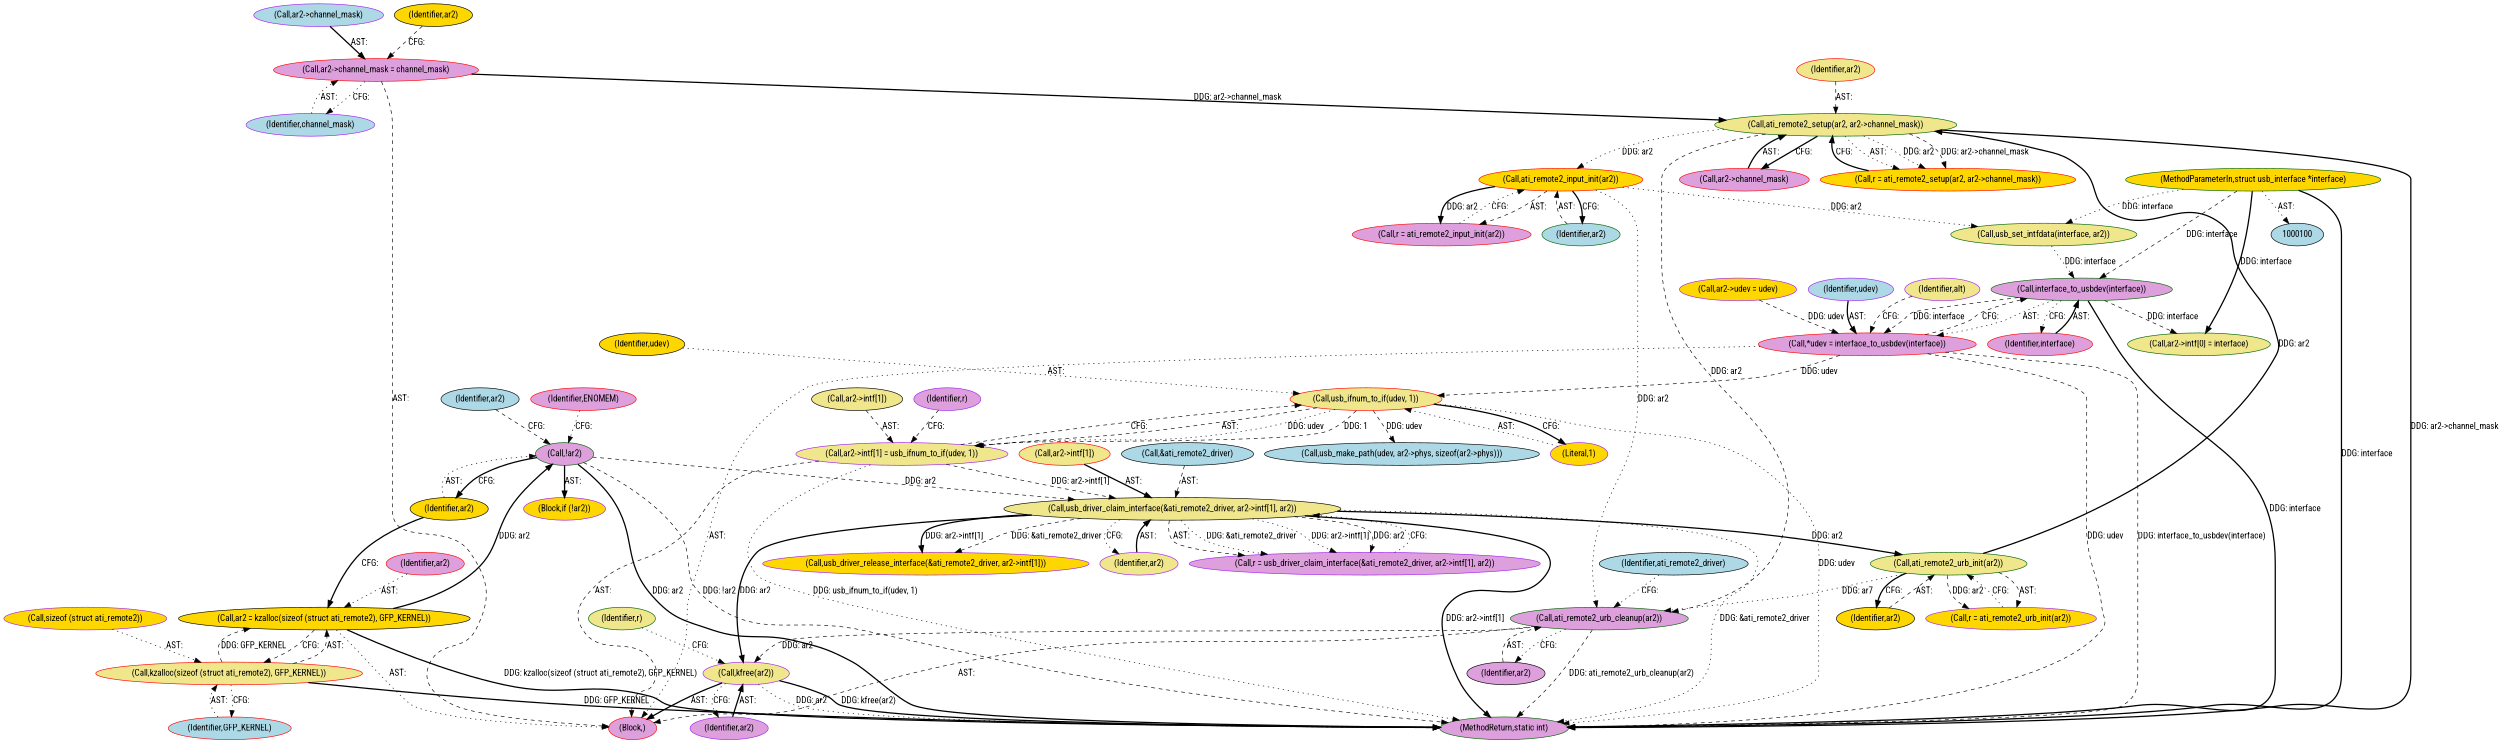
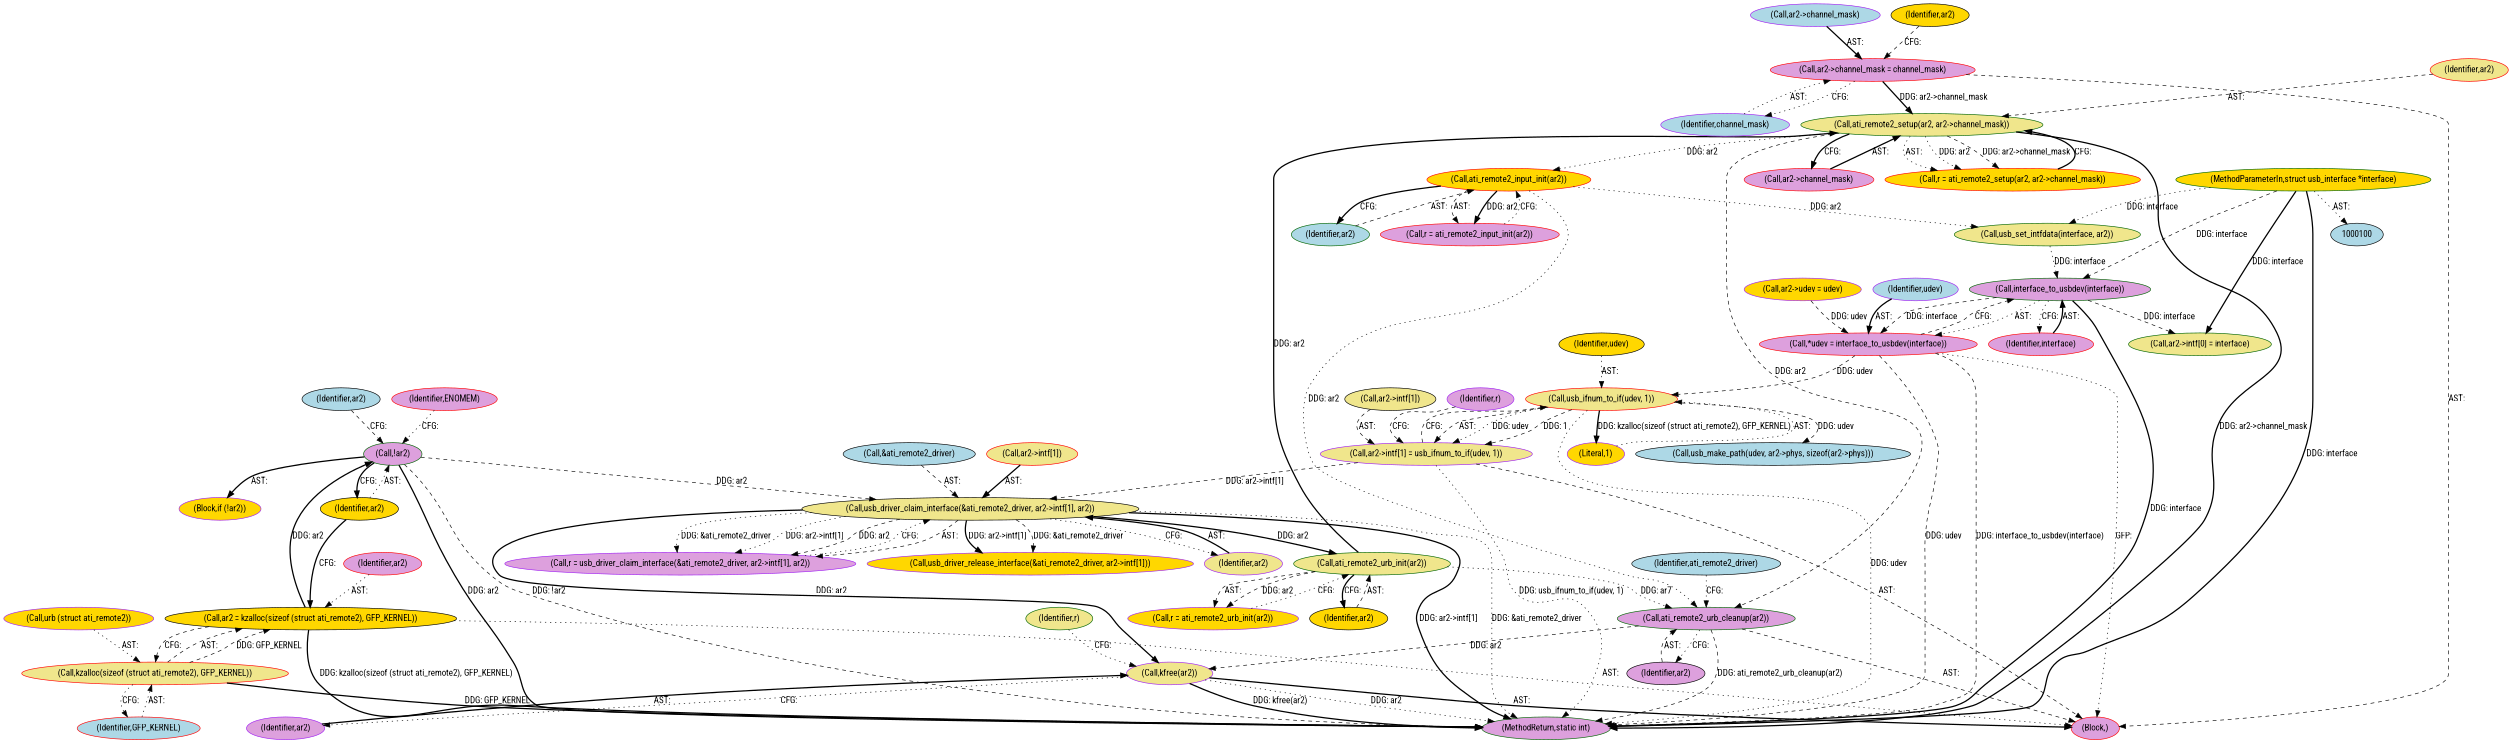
node "(Identifier,alt)": removed
edge "(Call,usb_ifnum_to_if(udev, 1))" -> "(Literal,1)": label "CFG: " -> "DDG: kzalloc(sizeof (struct ati_remote2), GFP_KERNEL)"
edge "(Call,*udev = interface_to_usbdev(interface))" -> "(Block,)": label "AST: " -> "GFP: "
node "(Call,sizeof (struct ati_remote2))": label "(Call,sizeof (struct ati_remote2))" -> "(Call,urb (struct ati_remote2))"
